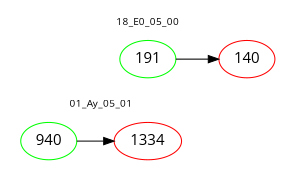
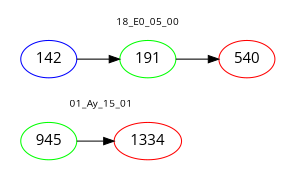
node "142": added
node "140": label "140" -> "540"
cluster "01_Ay_05_01": label "01_Ay_05_01" -> "01_Ay_15_01"
node "940": label "940" -> "945"
